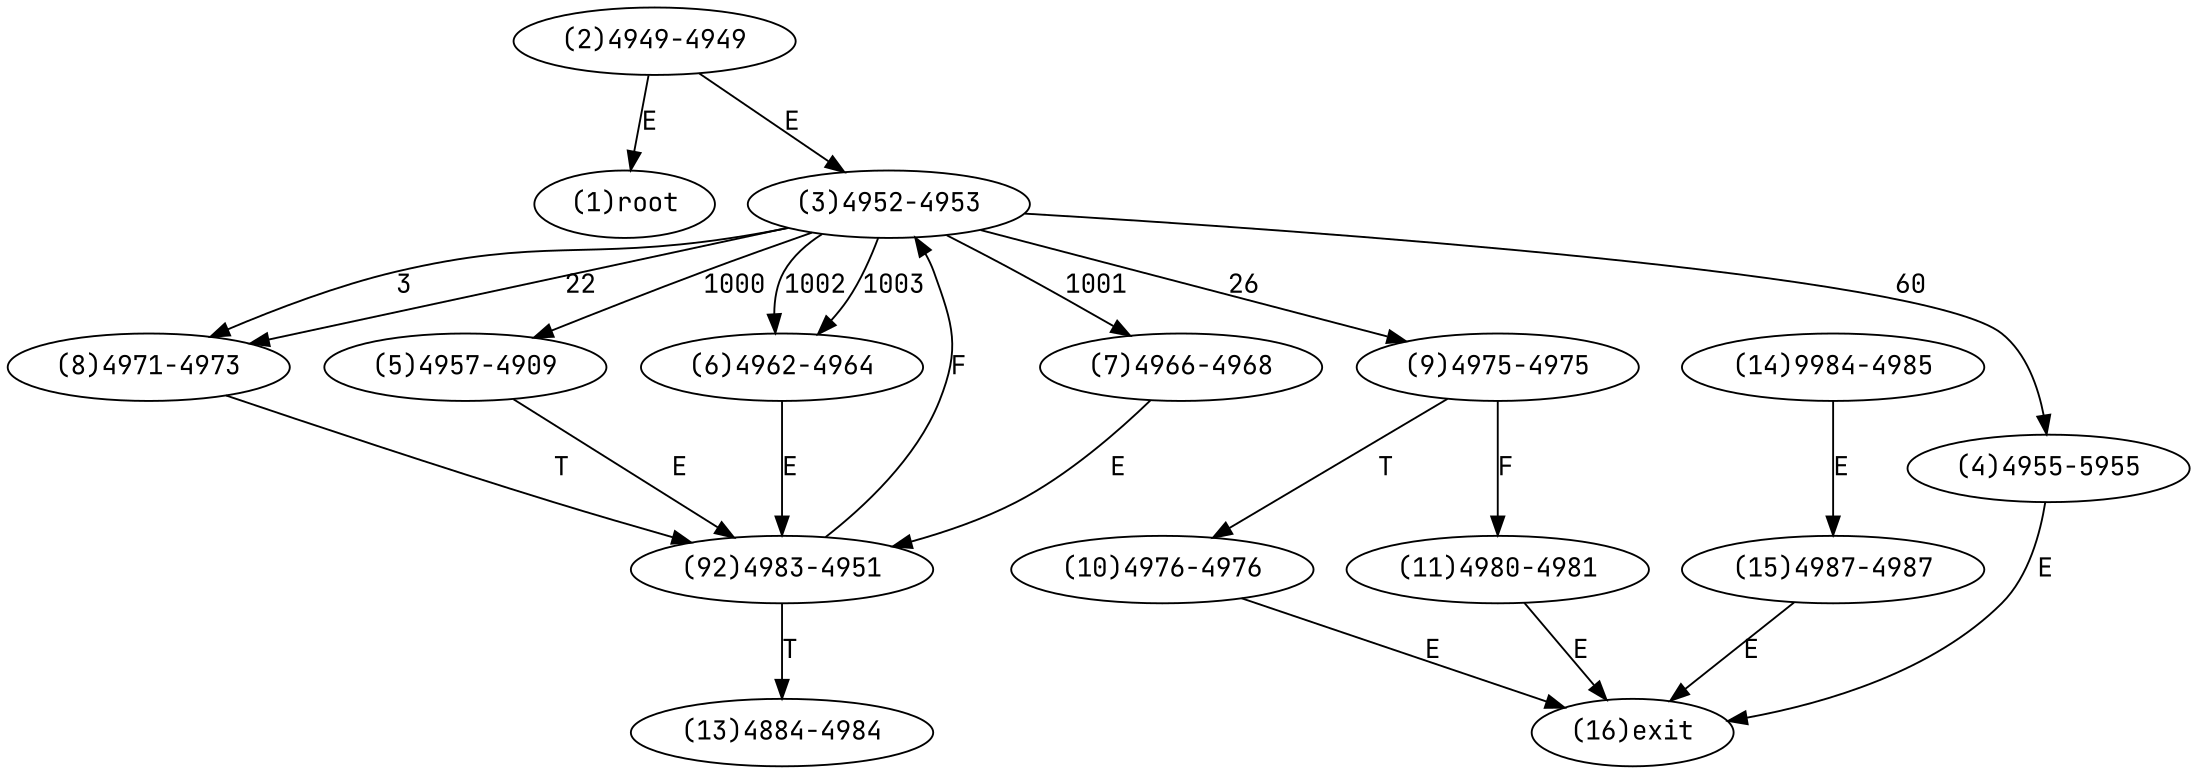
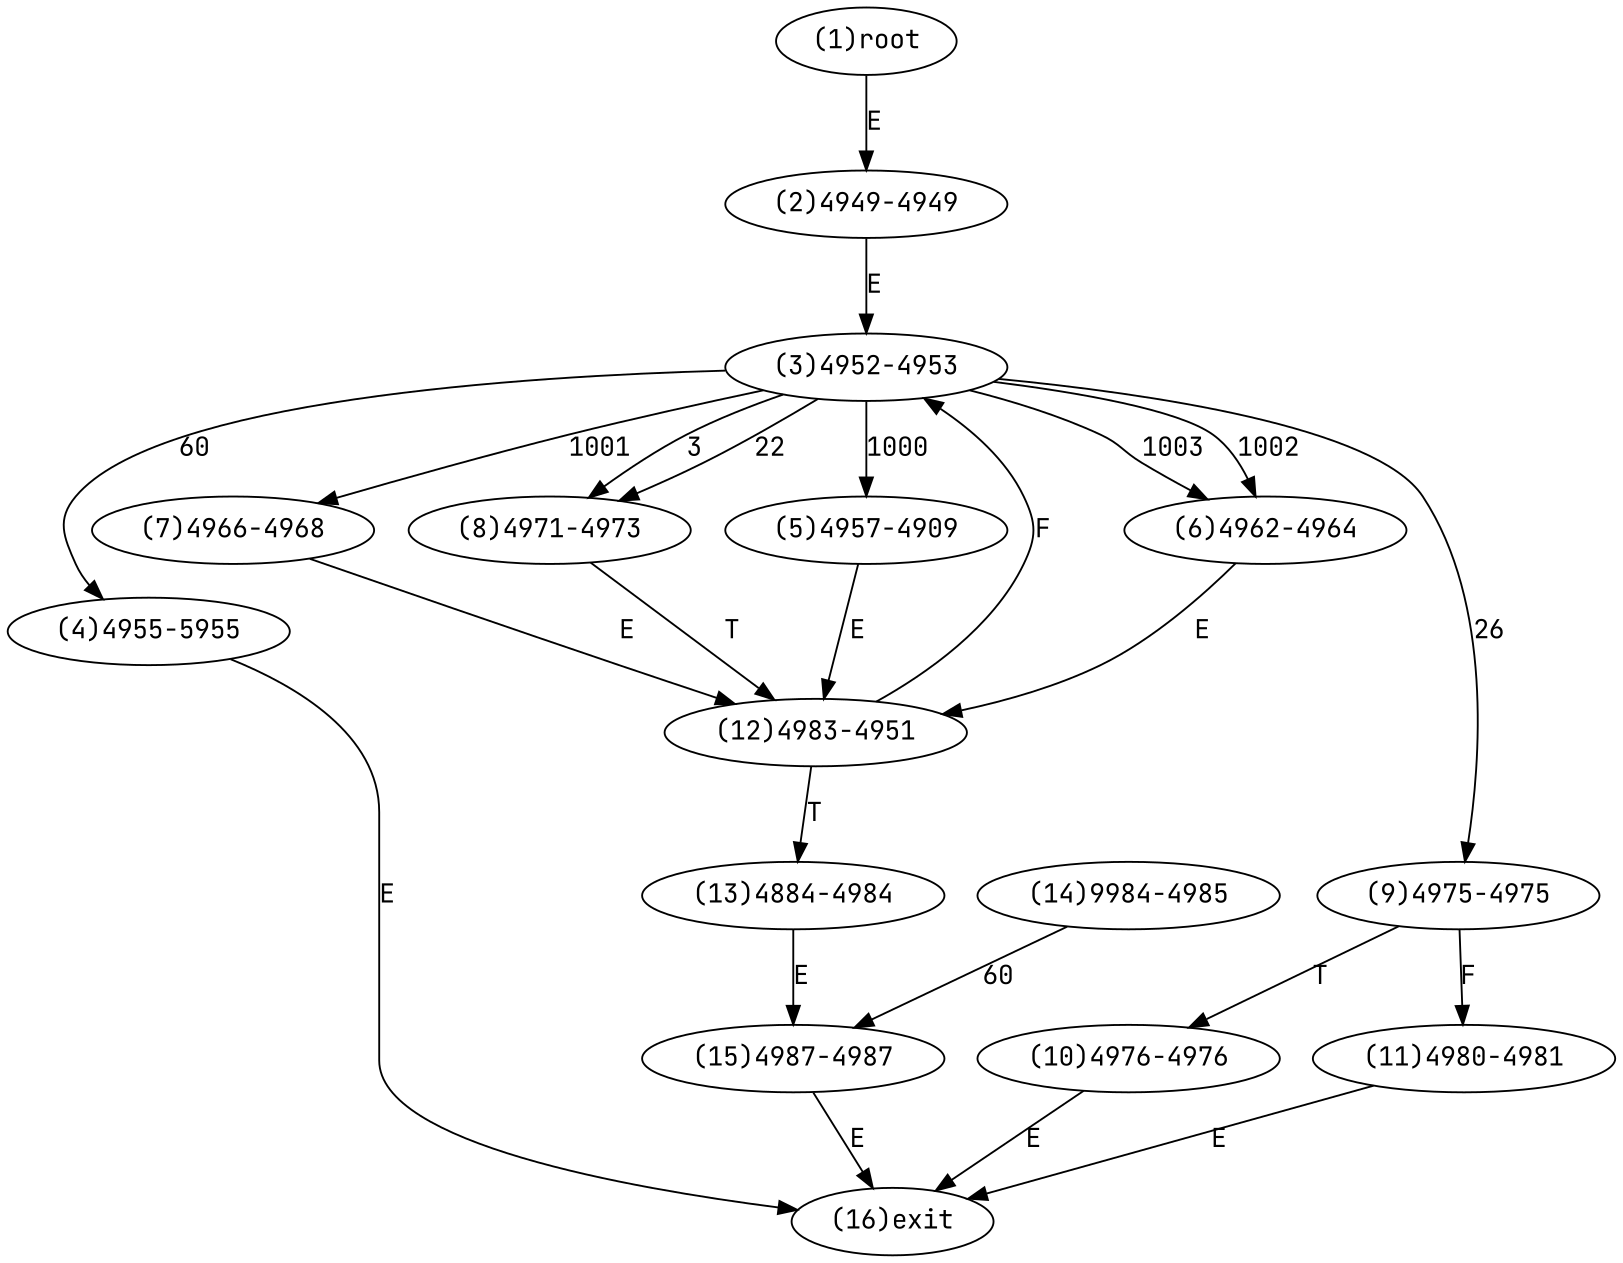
edge "(2)4949-4949" -> "(1)root": reversed
edge "(14)9984-4985" -> "(15)4987-4987": label "E" -> "60"
node "(92)4983-4951": label "(92)4983-4951" -> "(12)4983-4951"
edge "(13)4884-4984" -> "(15)4987-4987": added, label "E"
